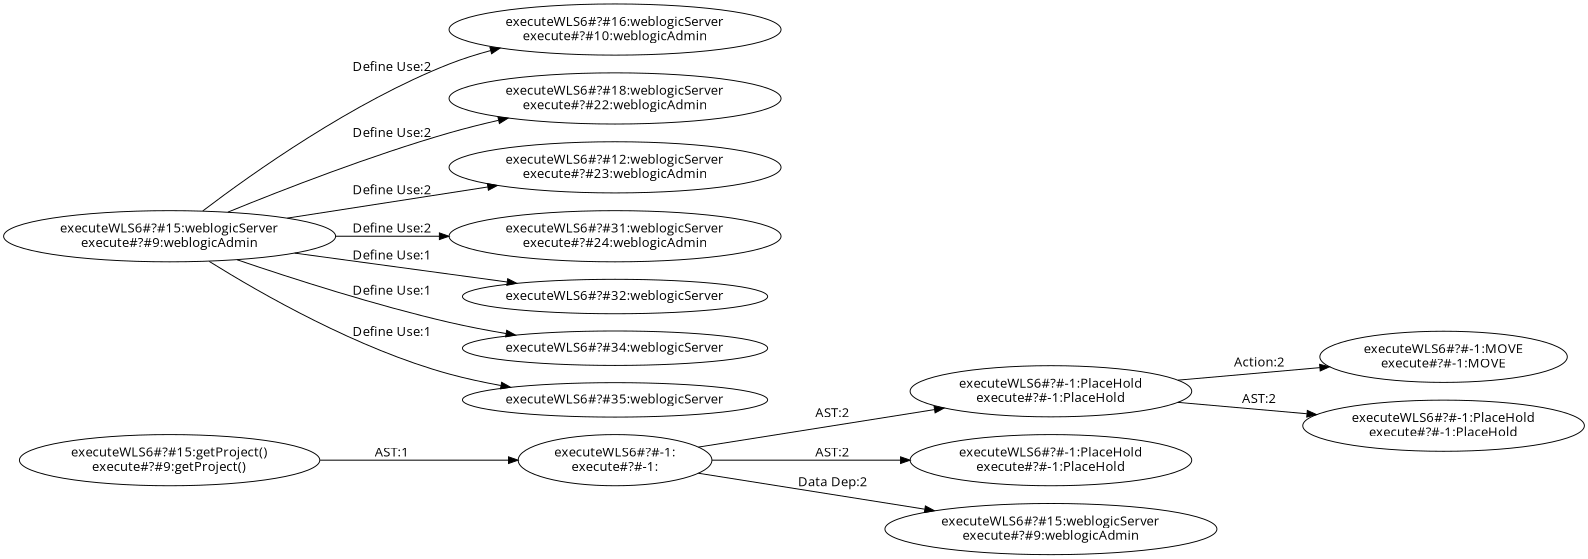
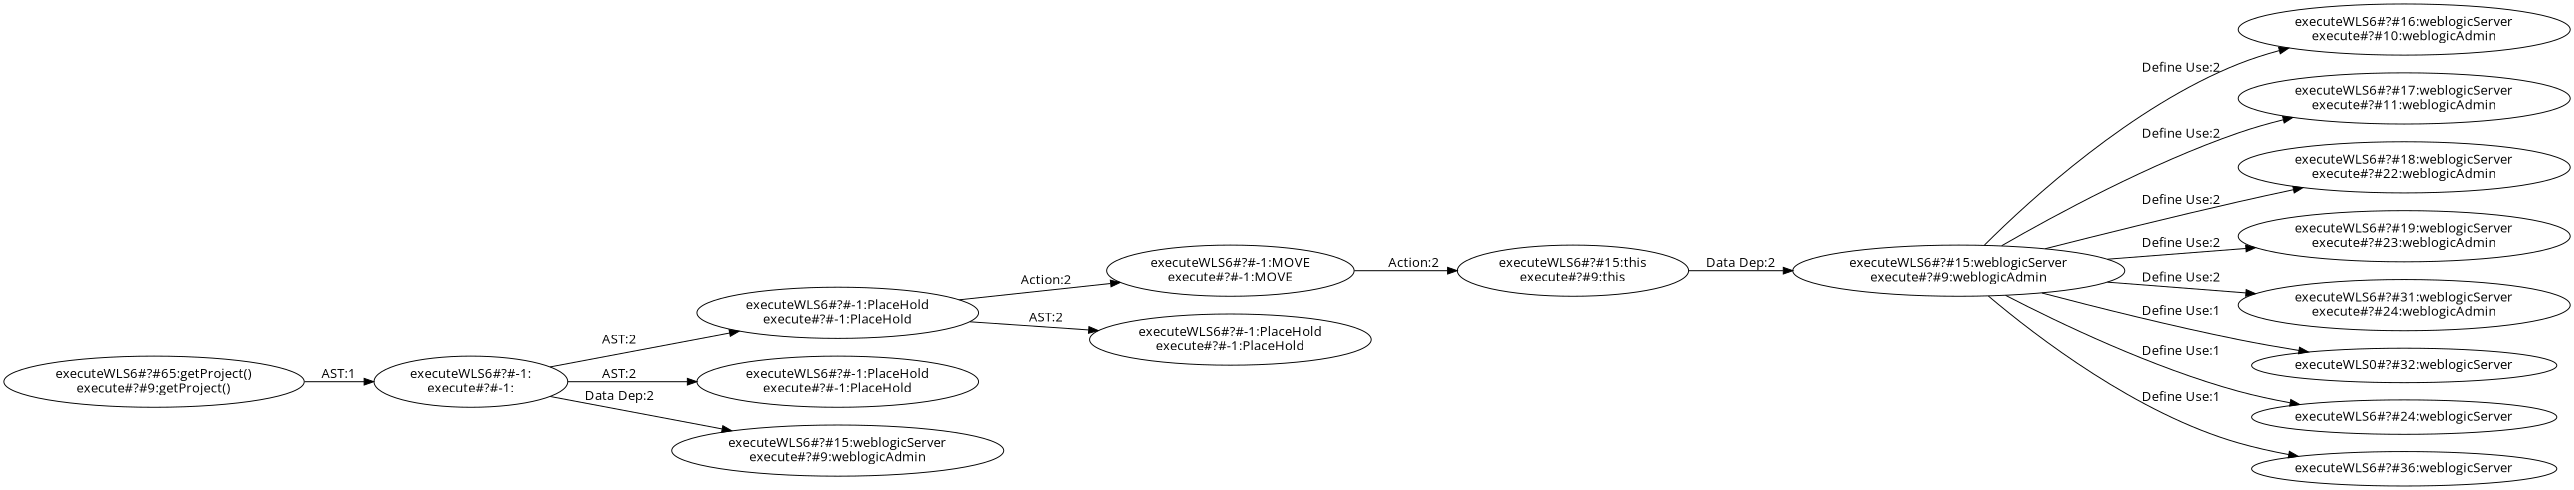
node "executeWLS6#?#17:weblogicServer execute#?#11:weblogicAdmin": added
node "executeWLS6#?#12:weblogicServer execute#?#23:weblogicAdmin": label "executeWLS6#?#12:weblogicServer execute#?#23:weblogicAdmin" -> "executeWLS6#?#19:weblogicServer execute#?#23:weblogicAdmin"
node "executeWLS6#?#15:this execute#?#9:this": added
node "executeWLS6#?#32:weblogicServer": label "executeWLS6#?#32:weblogicServer" -> "executeWLS0#?#32:weblogicServer"
node "executeWLS6#?#34:weblogicServer": label "executeWLS6#?#34:weblogicServer" -> "executeWLS6#?#24:weblogicServer"
node "executeWLS6#?#35:weblogicServer": label "executeWLS6#?#35:weblogicServer" -> "executeWLS6#?#36:weblogicServer"
node "executeWLS6#?#15:getProject() execute#?#9:getProject()": label "executeWLS6#?#15:getProject() execute#?#9:getProject()" -> "executeWLS6#?#65:getProject() execute#?#9:getProject()"
